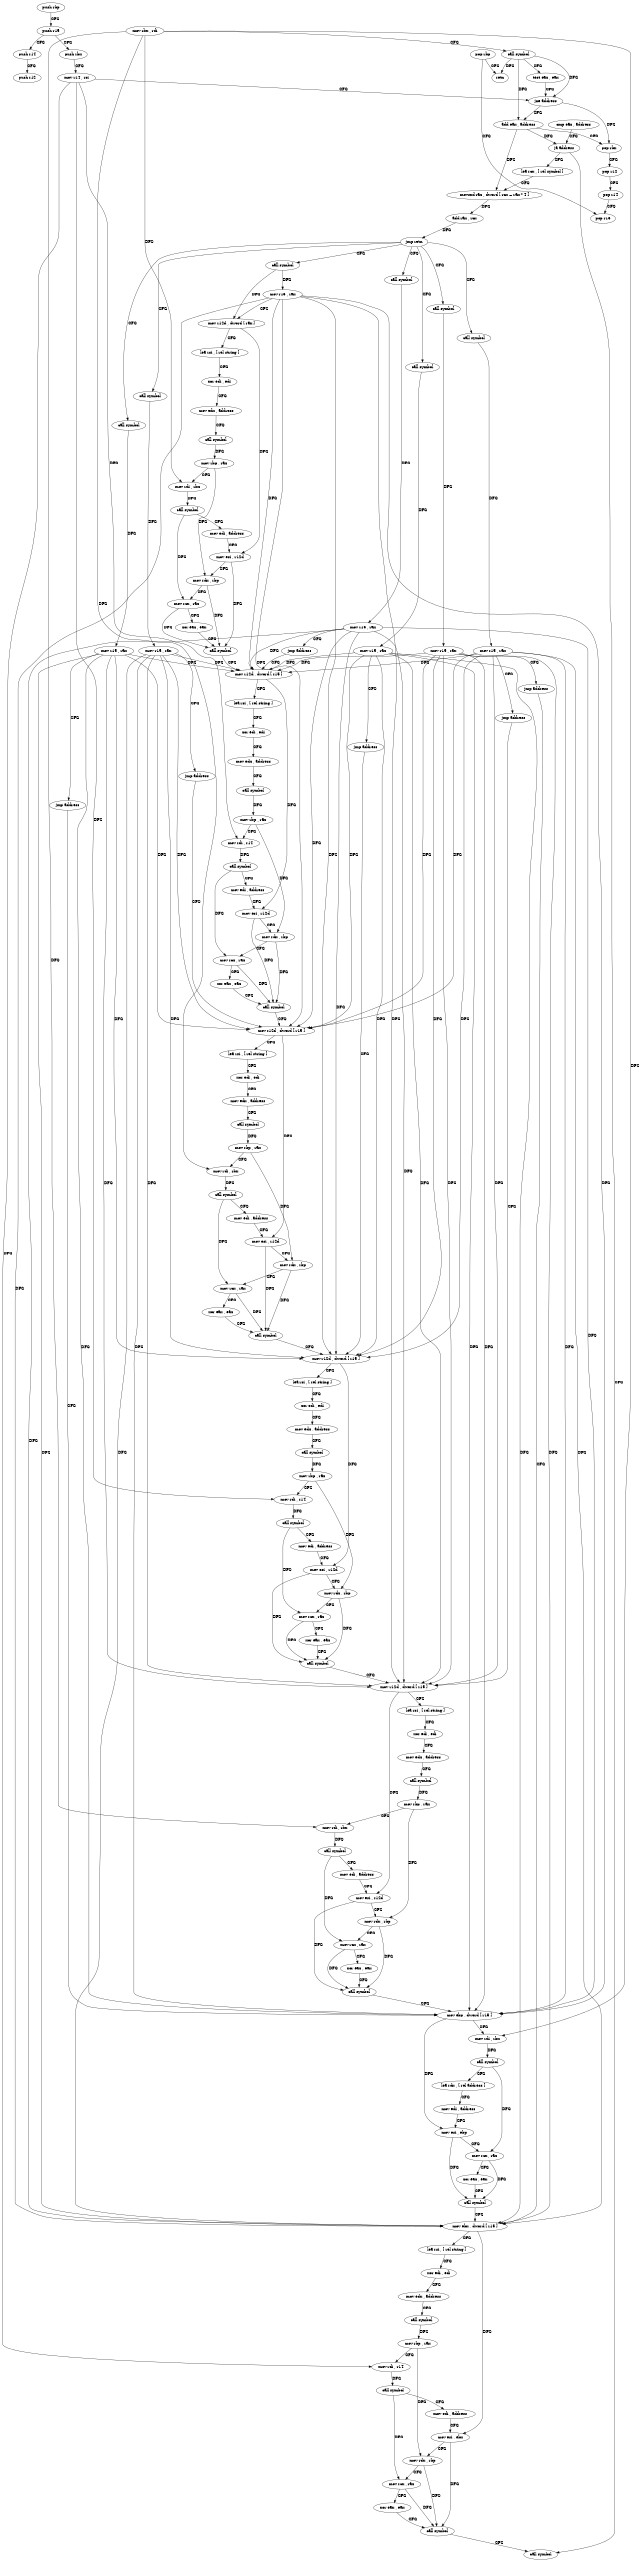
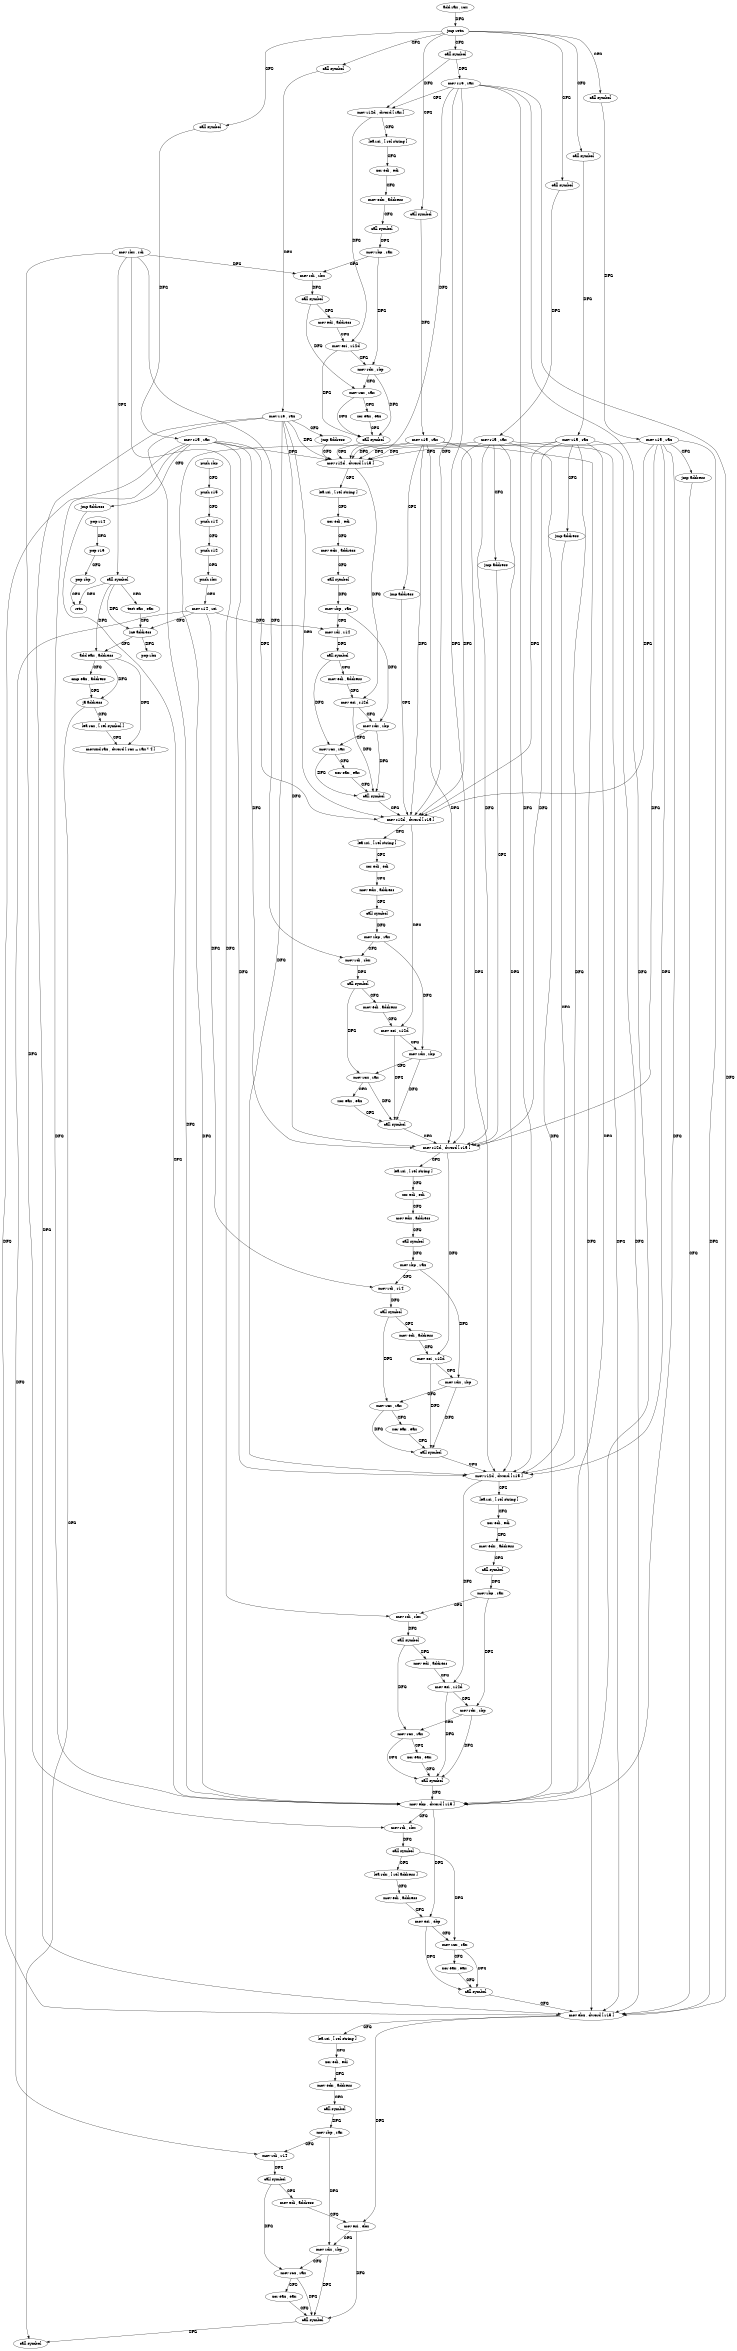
edge "push r15" -> "push rbx": now "push r12" -> "push rbx"
edge "add eax , address" -> "pop rbx": now "add eax , address" -> "cmp eax , address"
edge "pop rbp" -> "pop r15": reversed
node "pop r12": removed
edge "movsxd rax , dword [ rcx + rax * 4 ]" -> "add rax , rcx": removed, label "DFG"
